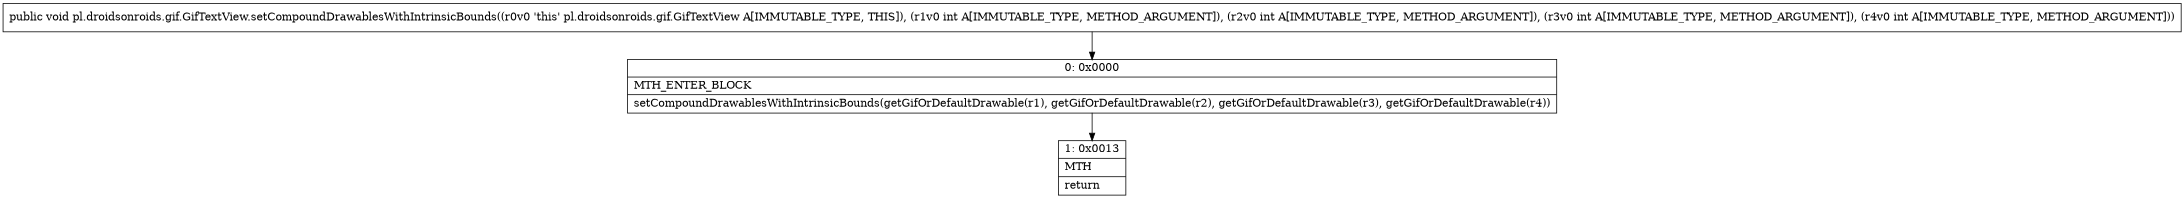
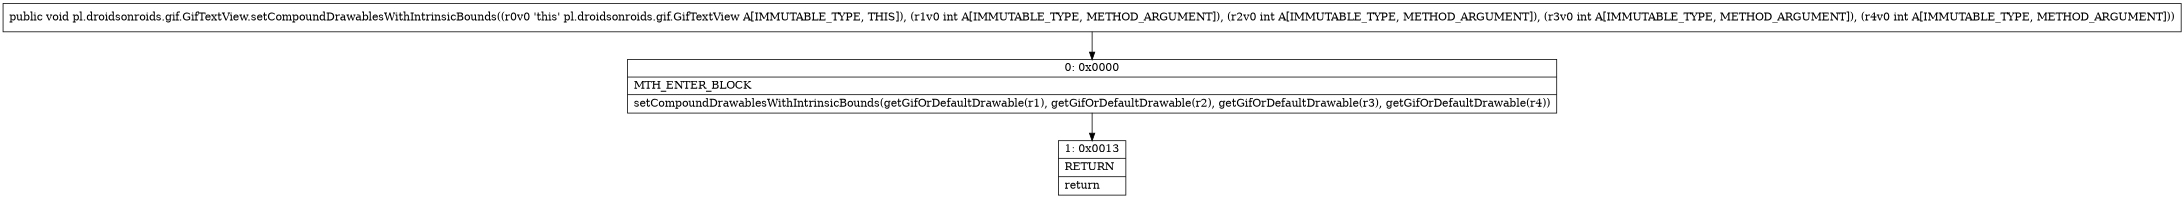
node "1: 0x0013": text "MTH" -> "RETURN"
